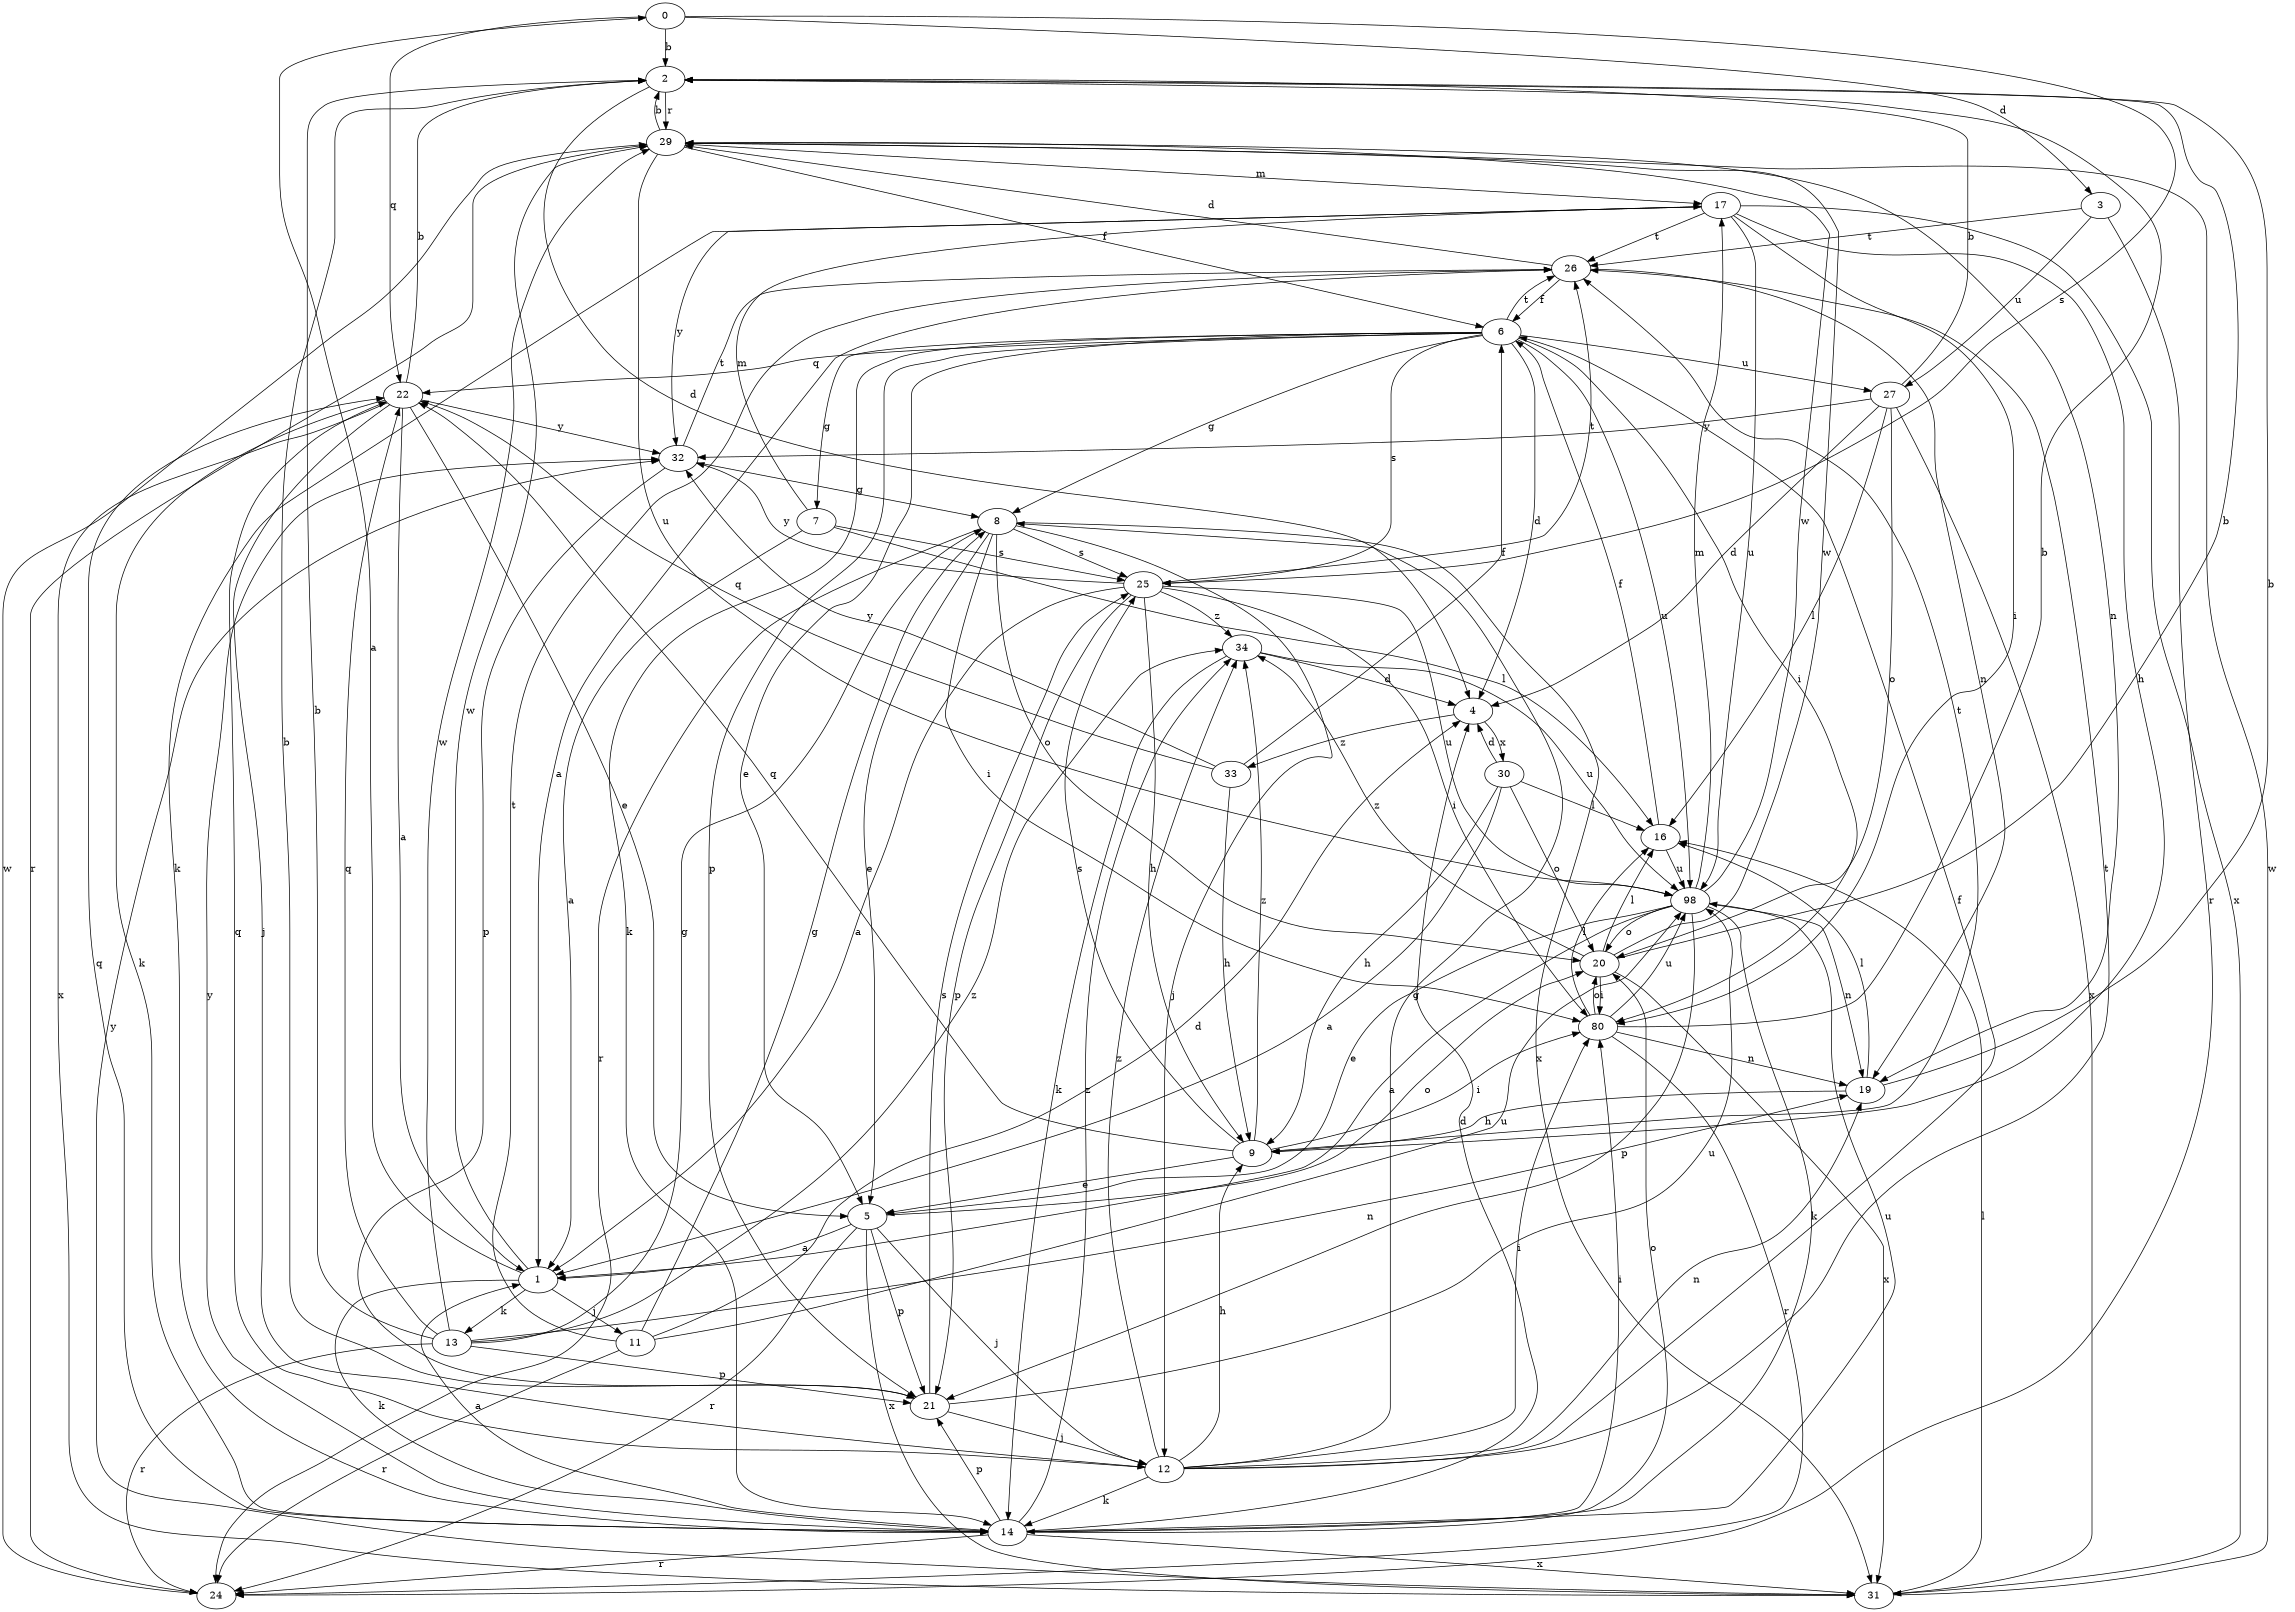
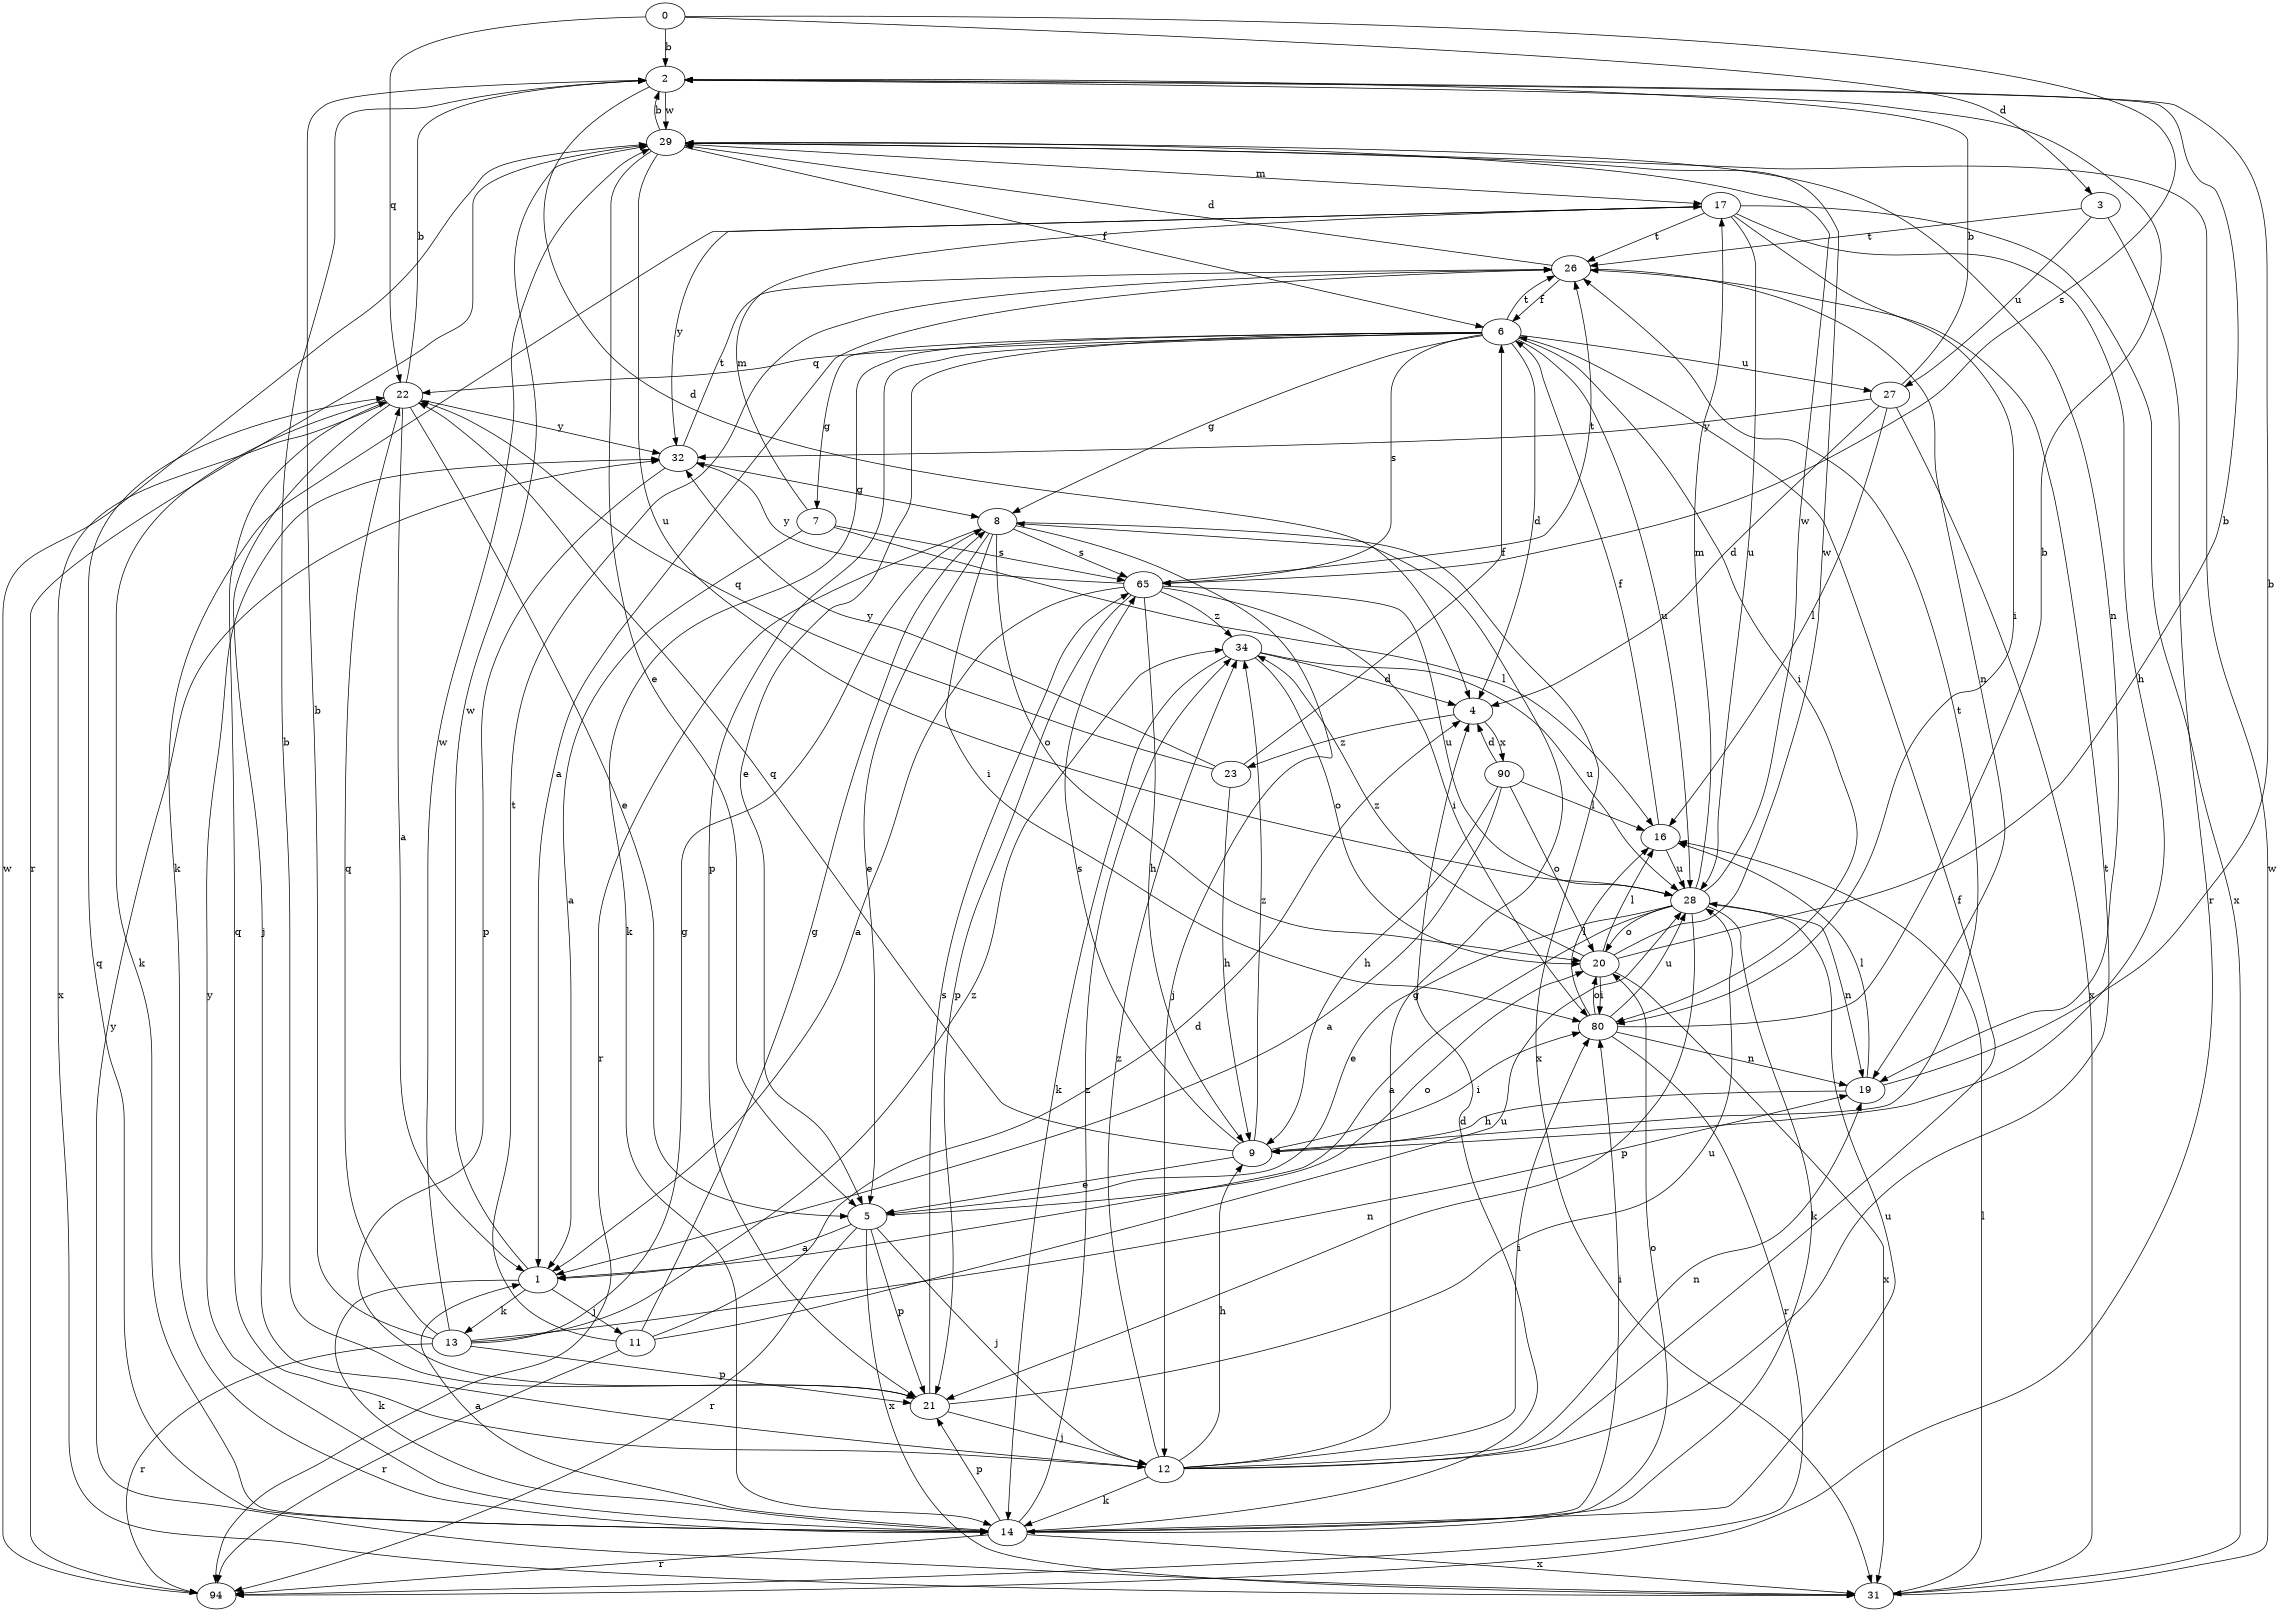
edge "2" -> "29": label "r" -> "w"
edge "1" -> "0": removed, label "a"
node "25": label "25" -> "65"
edge "29" -> "5": added, label "e"
edge "27" -> "20": now "34" -> "20"
node "33": label "33" -> "23"
node "30": label "30" -> "90"
node "98": label "98" -> "28"
node "24": label "24" -> "94"
